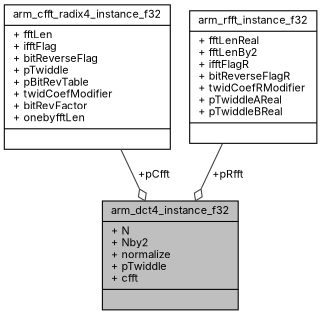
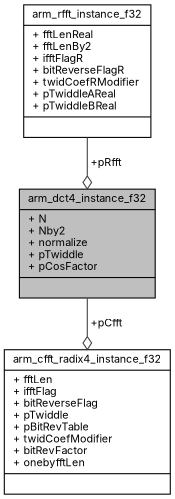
edge "arm_cfft_radix4_instance_f32" -> "arm_dct4_instance_f32": reversed
node "arm_dct4_instance_f32": text "+ cfft" -> "+ pCosFactor"
